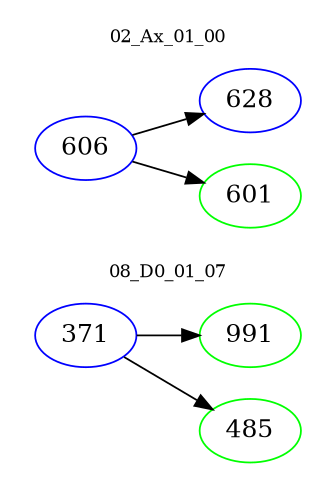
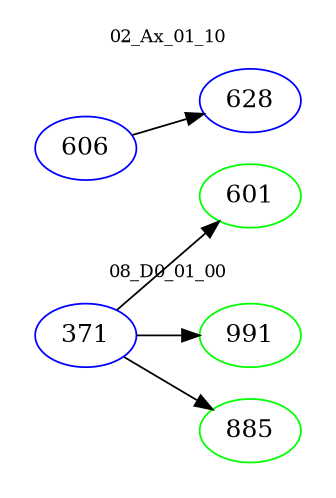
cluster "02_Ax_01_00": label "02_Ax_01_00" -> "02_Ax_01_10"
edge "606" -> "601": now "371" -> "601"
cluster "08_D0_01_07": label "08_D0_01_07" -> "08_D0_01_00"
node "485": label "485" -> "885"
